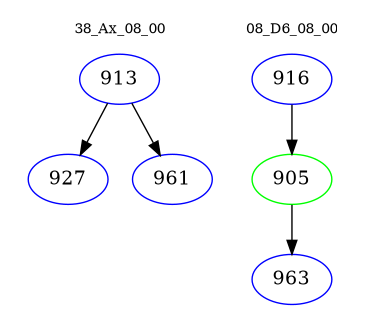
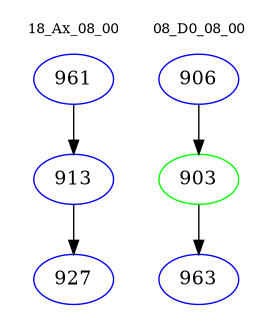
cluster "38_Ax_08_00": label "38_Ax_08_00" -> "18_Ax_08_00"
cluster "08_D6_08_00": label "08_D6_08_00" -> "08_D0_08_00"
node "916": label "916" -> "906"
edge "913" -> "961": reversed
node "905": label "905" -> "903"
